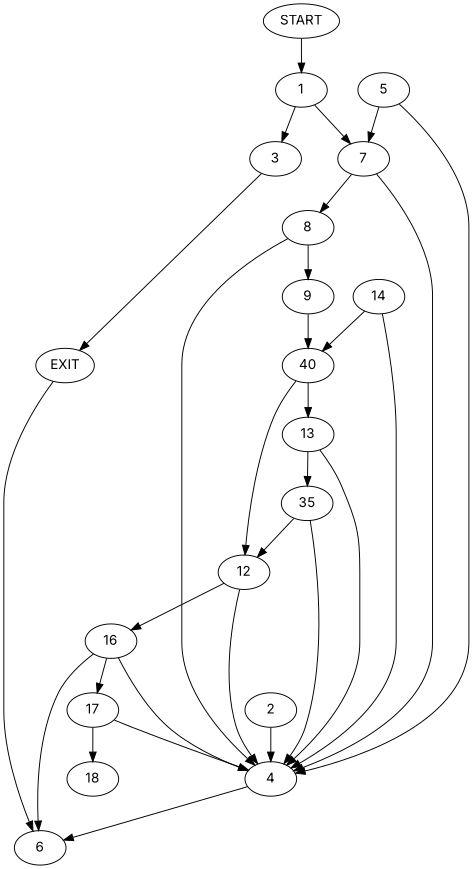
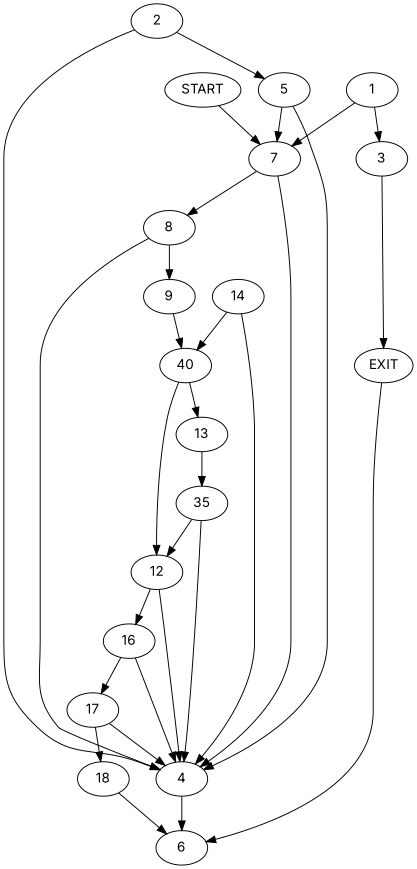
edge "START" -> "1": now "START" -> "7"
edge "2" -> "5": added
edge "13" -> "4": removed
edge "16" -> "6": now "18" -> "6"
